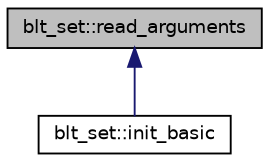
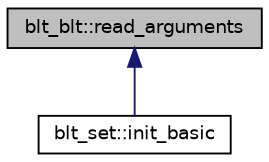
node "blt_set::read_arguments": label "blt_set::read_arguments" -> "blt_blt::read_arguments"
